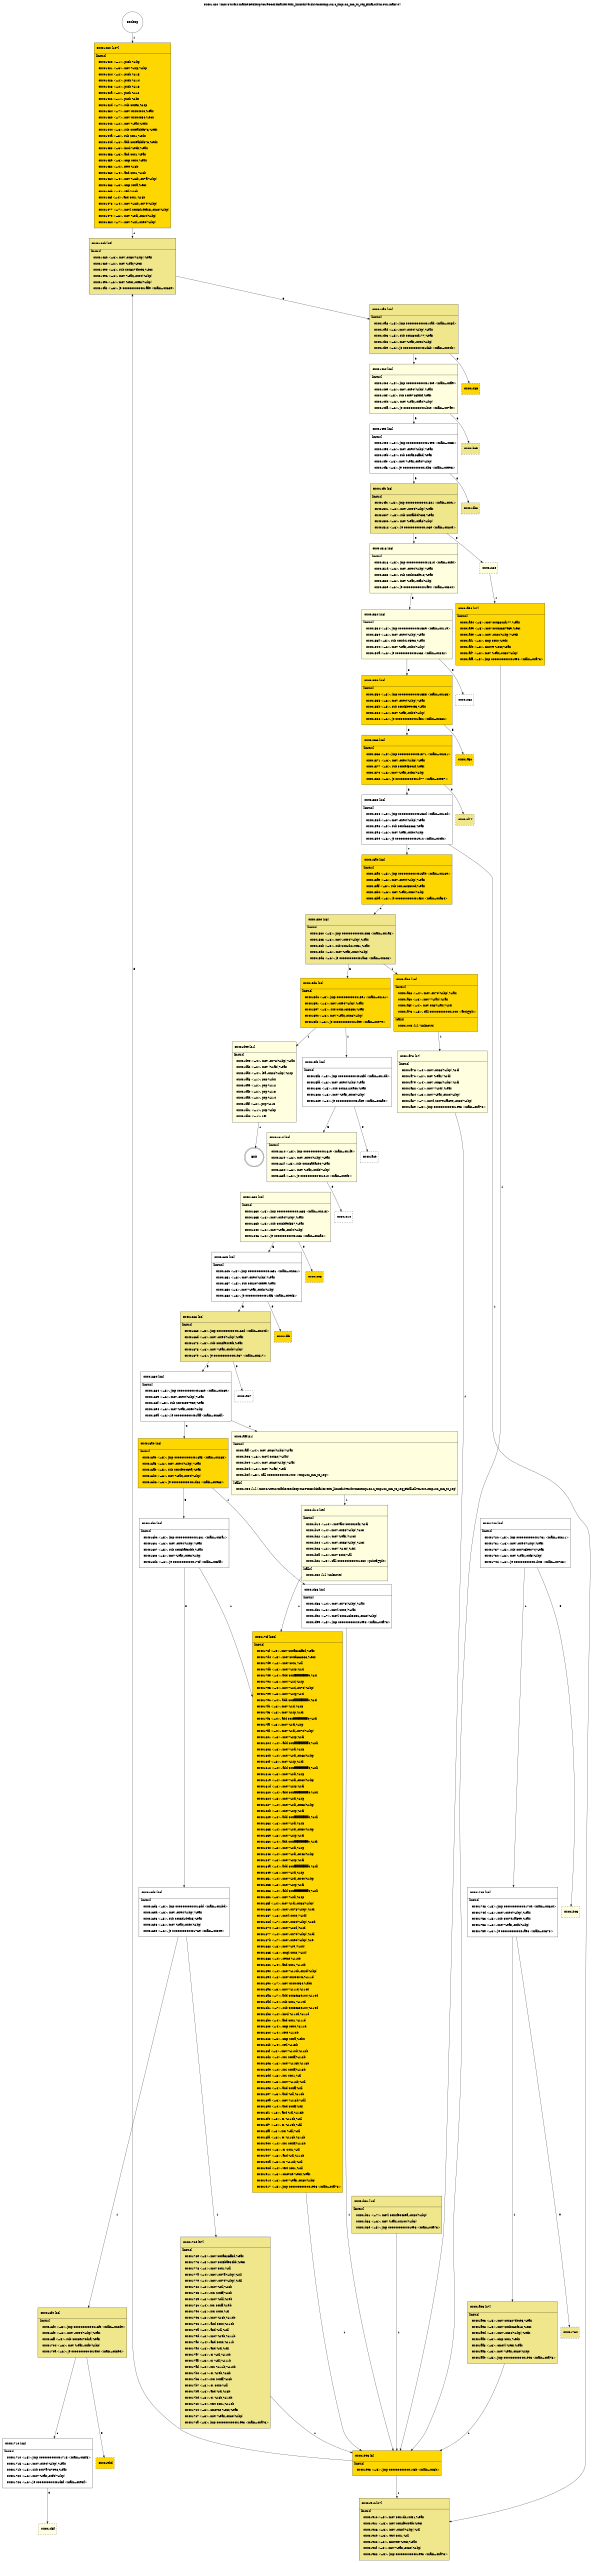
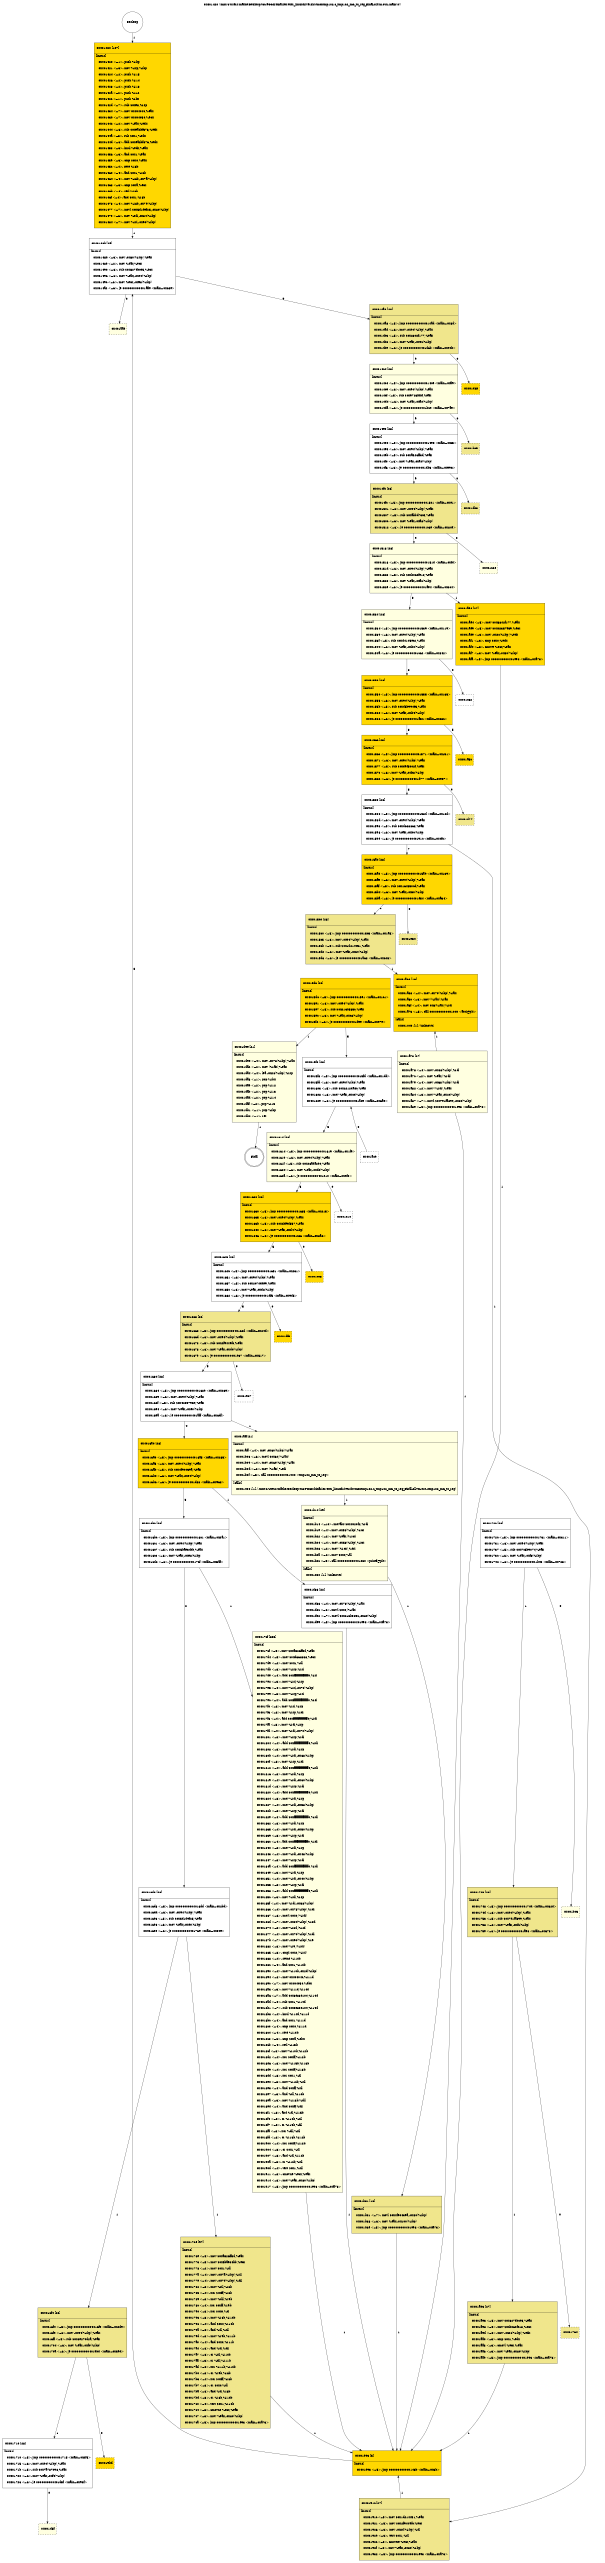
node "0x40148b [29]": fillcolor khaki -> white
node "0x401aae": added
edge "0x401c6e" -> "0x401ae4 [27]": now "0x401518 [28]" -> "0x401ae4 [27]"
node "0x401e54": added
edge "0x4015c0 [28]" -> "0x4015dc [28]": removed, label "6"
edge "0x4015dc [28]" -> "0x4015f8 [28]": label " 1" -> " 5"
edge "0x401a68 [16]" -> "0x401a78 [27]": reversed
edge "0x4015f8 [28]" -> "0x401ac9": reversed
node "Exit": label "Exit" -> "Final"
edge "0x401614 [28]" -> "0x401630 [28]": added, label "5"
node "0x401630 [28]": fillcolor lightyellow -> gold
edge "0x401b14 [29]" -> "0x4017cf [333]": now "0x401b14 [29]" -> "0x401b31 [18]"
node "0x4017cf [333]": fillcolor gold -> lightyellow
node "0x401748 [28]": fillcolor white -> khaki
edge "0x401e93 [5]" -> "0x40191c [27]": reversed
